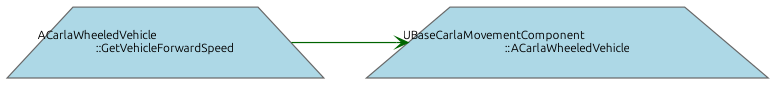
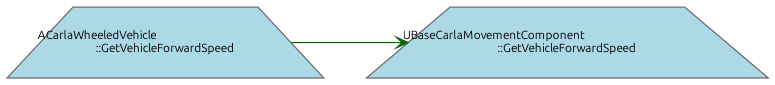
node "UBaseCarlaMovementComponent ::ACarlaWheeledVehicle": label "UBaseCarlaMovementComponent ::ACarlaWheeledVehicle" -> "UBaseCarlaMovementComponent ::GetVehicleForwardSpeed"
